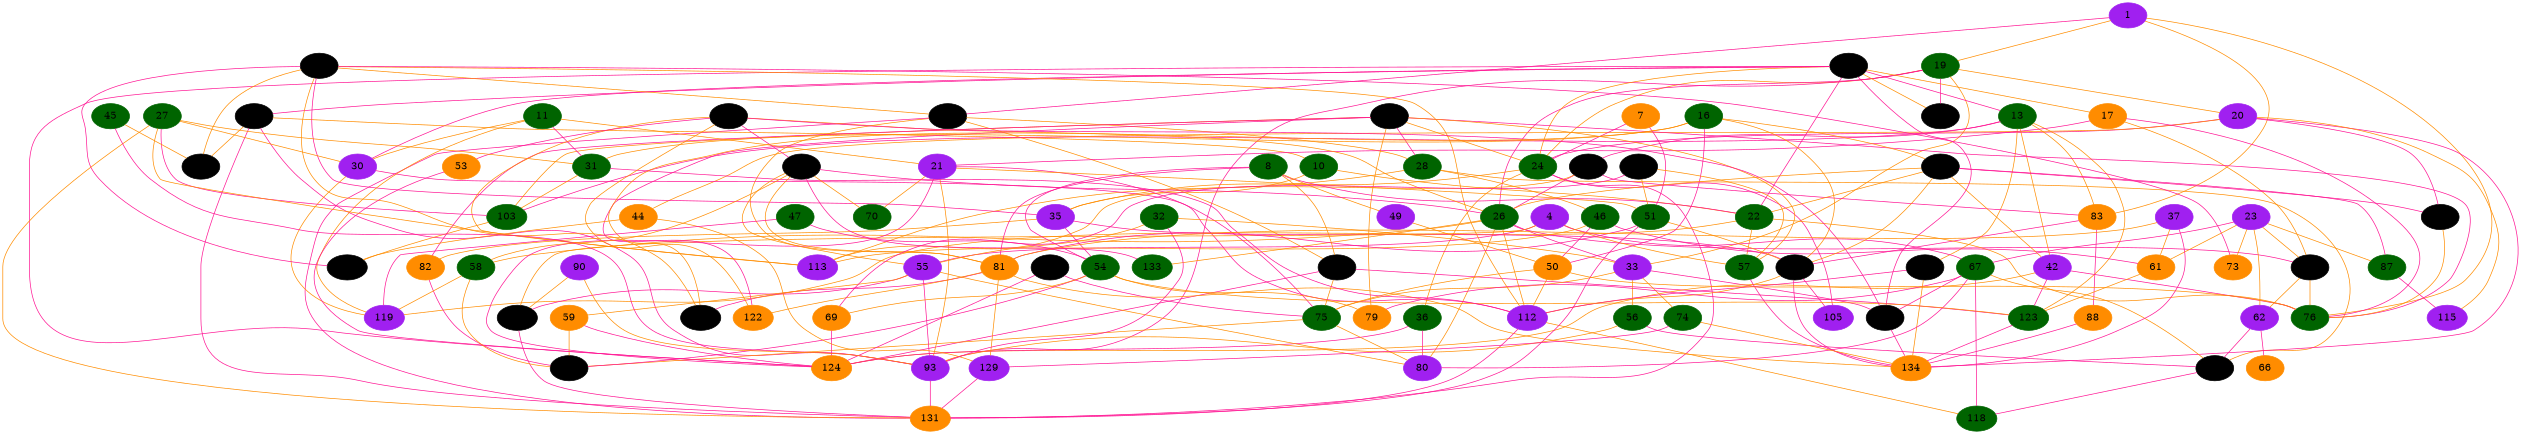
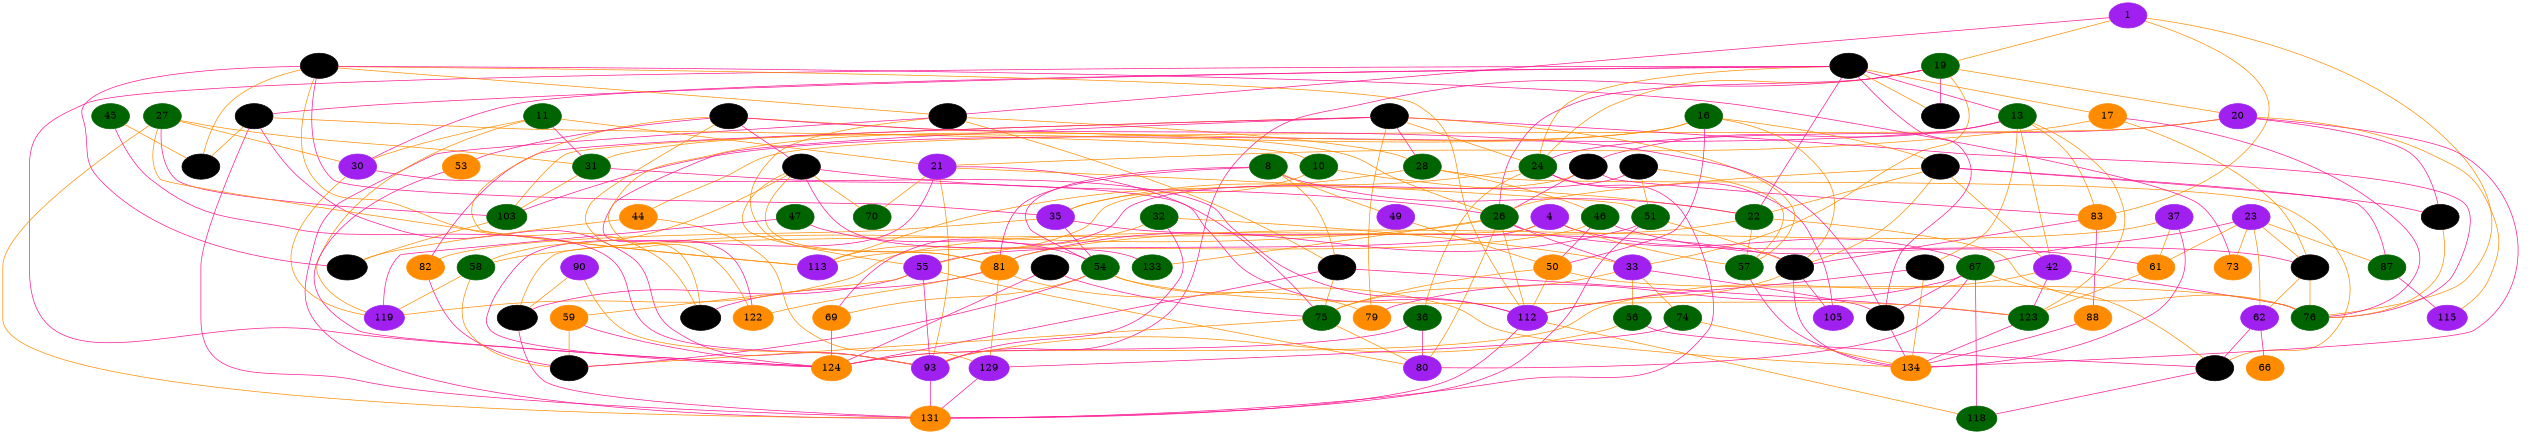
node "7": removed
edge "17" -- "21": color deeppink -> darkorange
